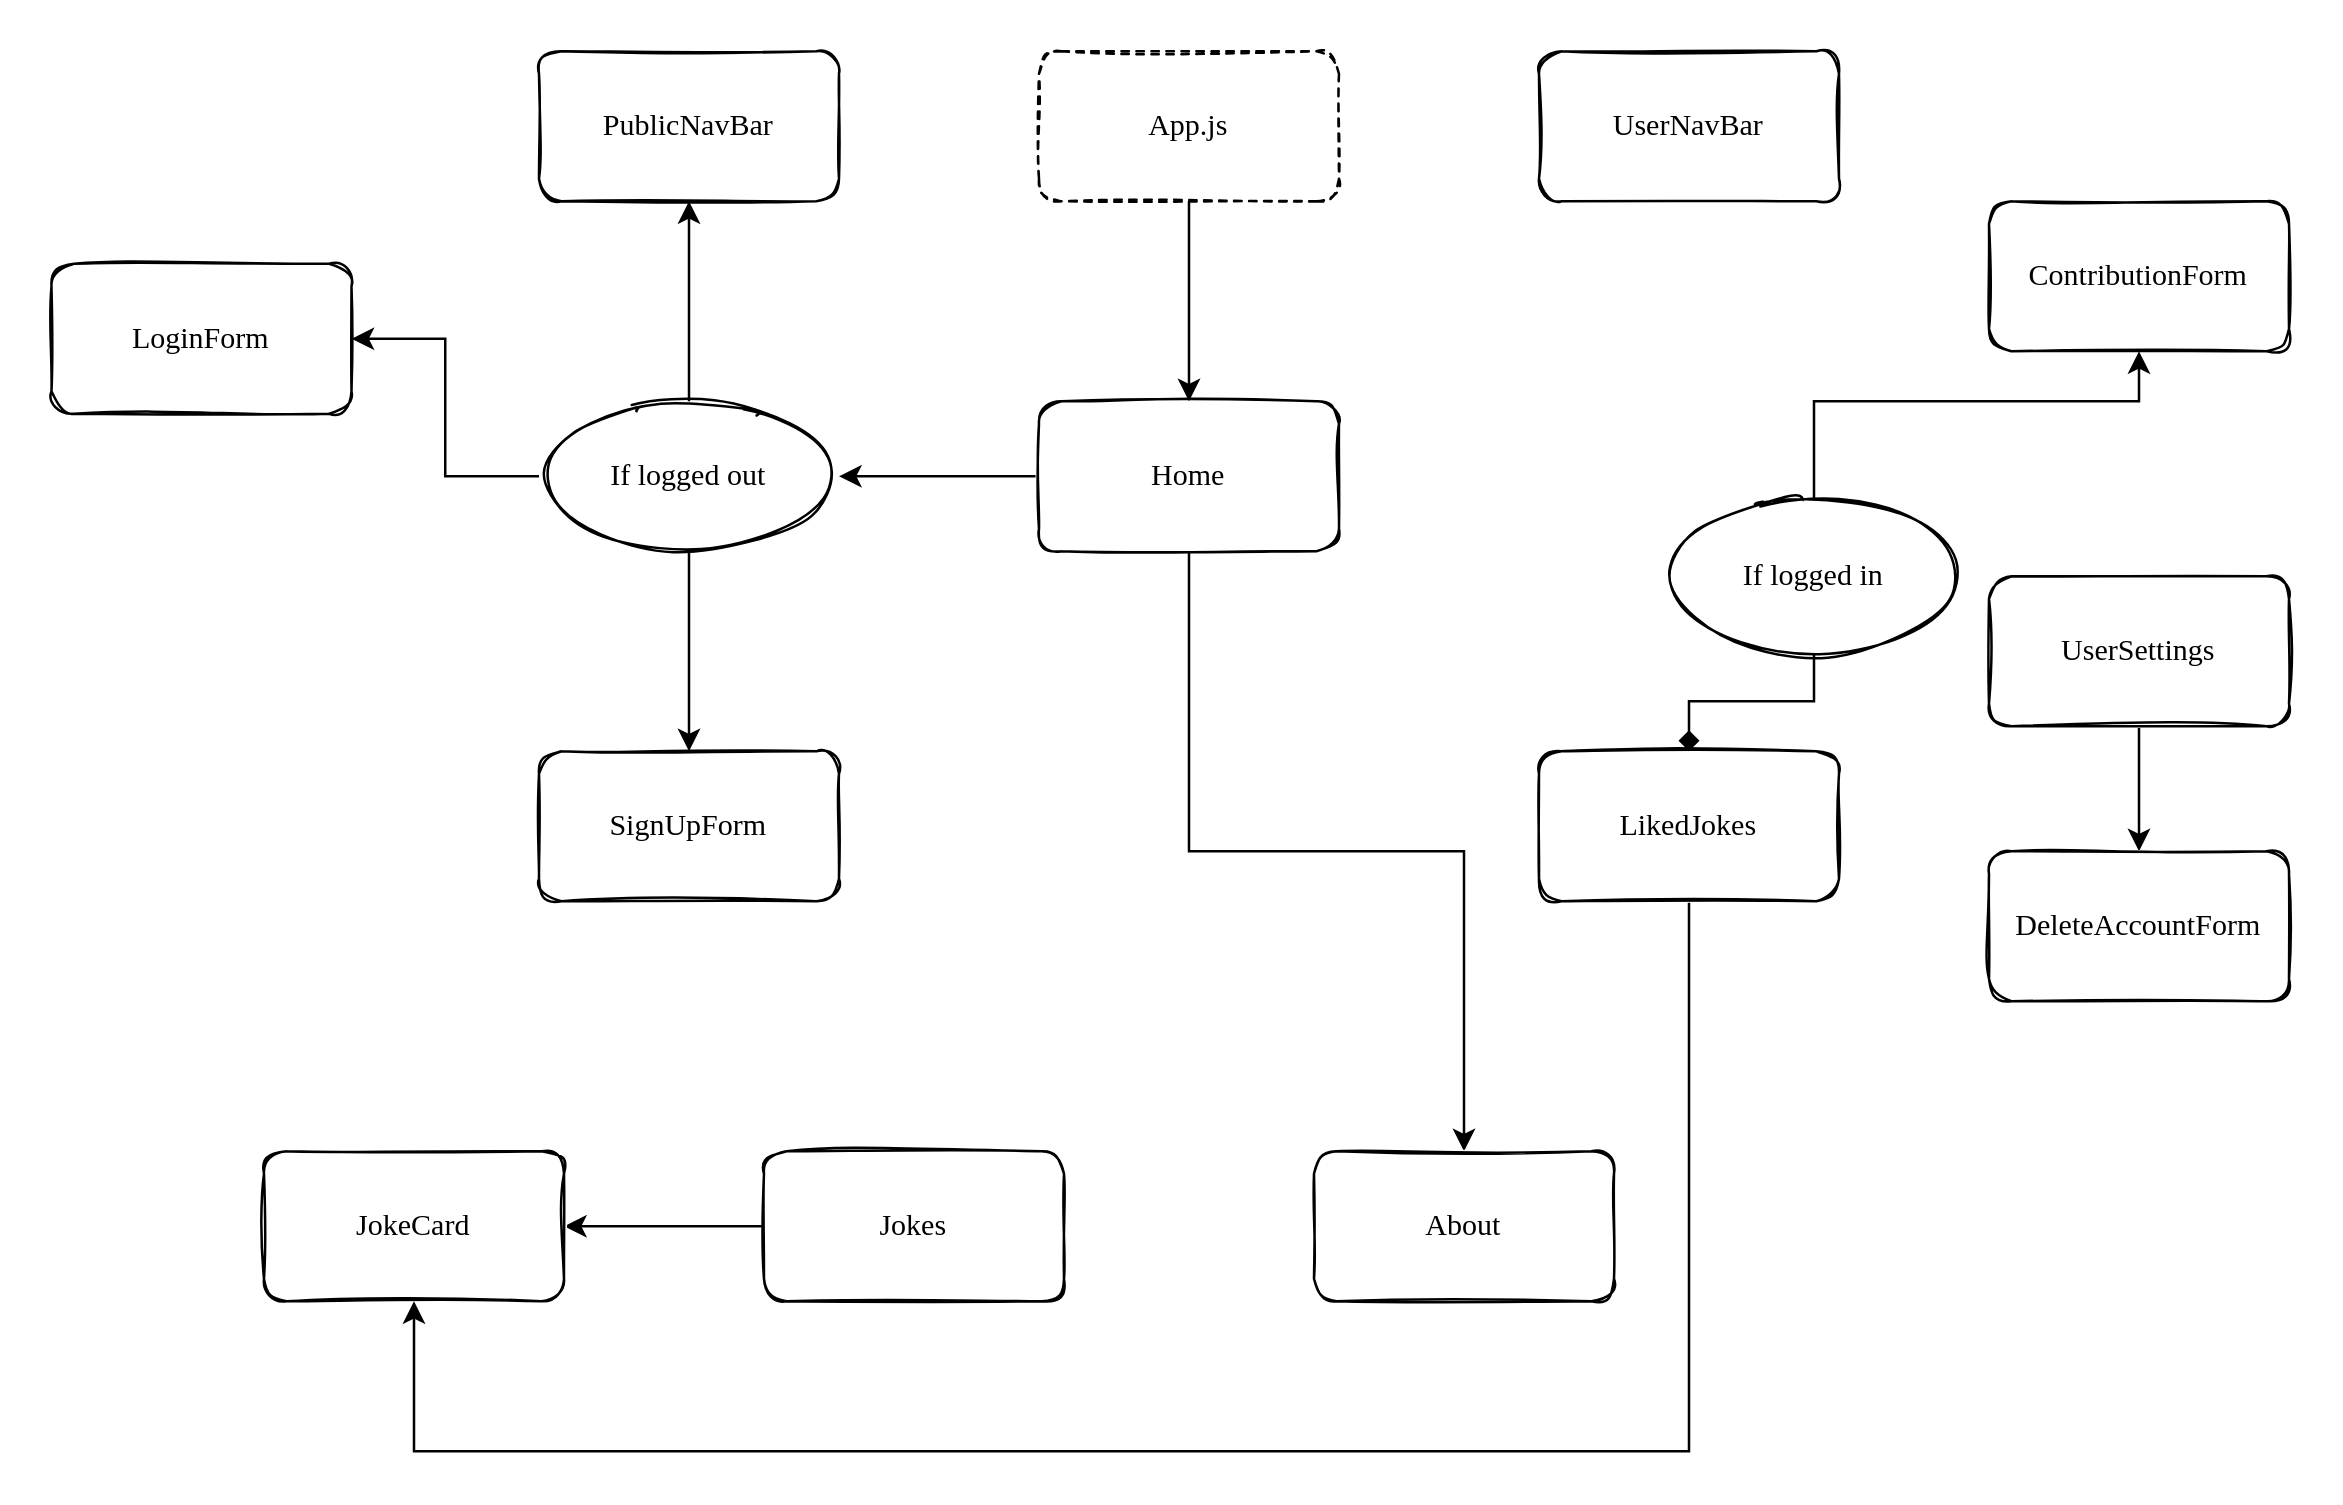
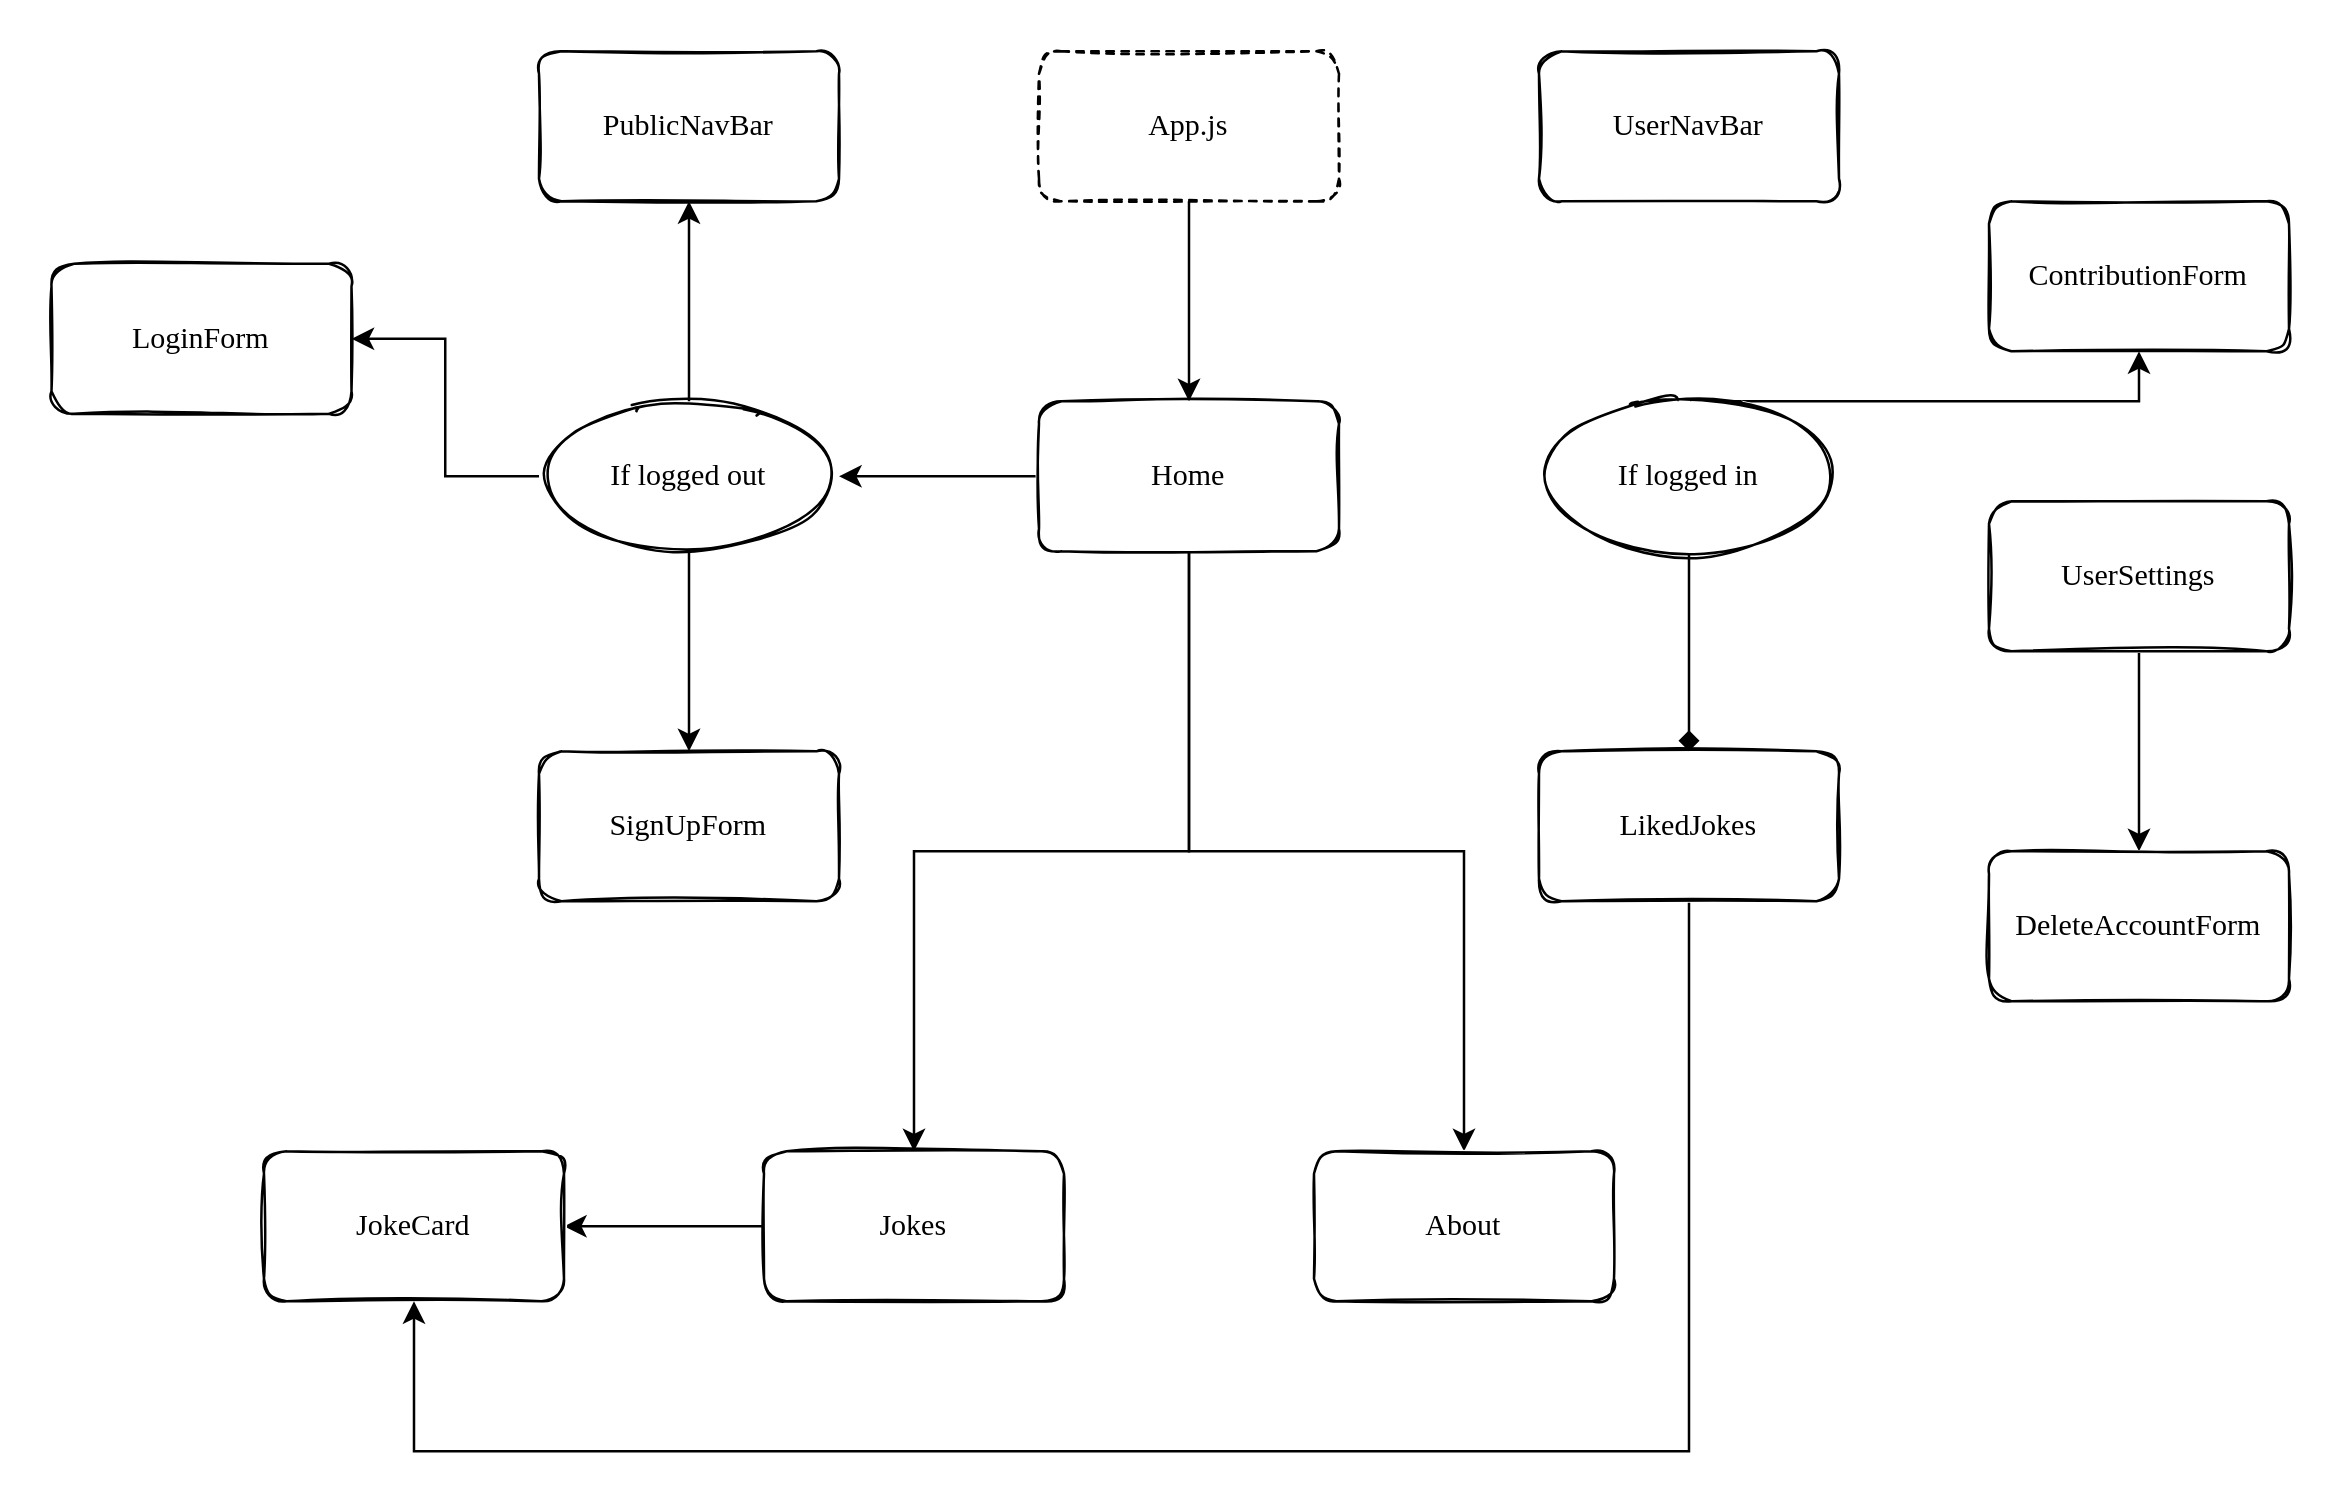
node "If logged in": moved (1814, 576) -> (1689, 476)
node "UserSettings": moved (2139, 651) -> (2139, 576)
edge "Home" -> "Jokes": added
